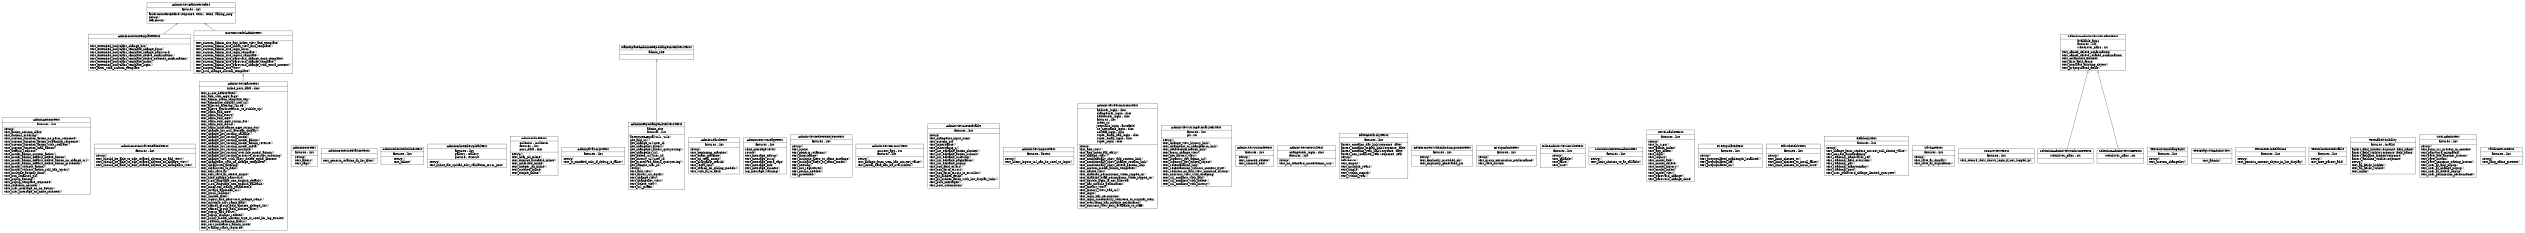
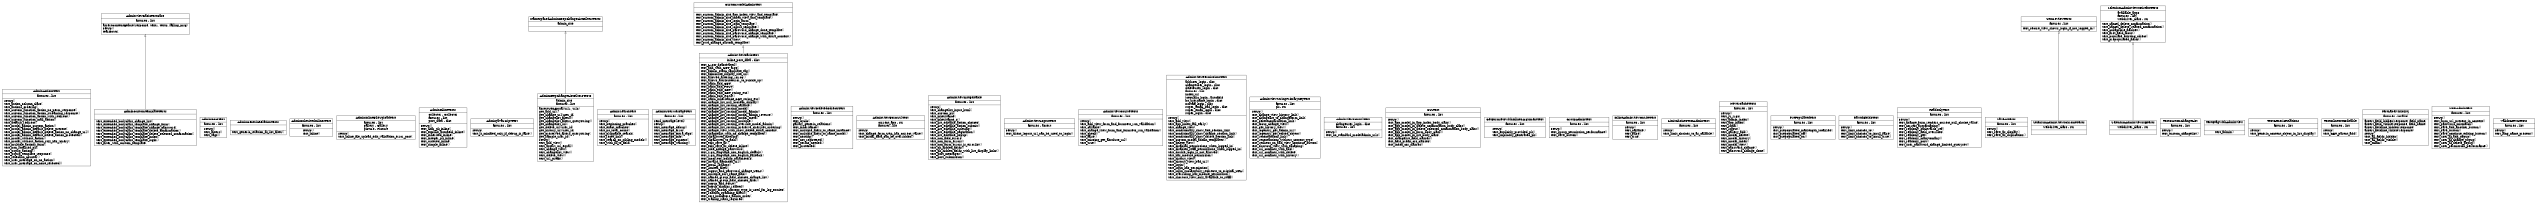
edge "CustomModelAdminTest" -> "AdminViewBasicTestCase": removed
edge "SeleniumAdminViewsChromeTests" -> "SeleniumAdminViewsFirefoxTests": now "SeleniumAdminViewsChromeTests" -> "SecureViewTests"
node "AdminViewOnSiteTests": added
node "CSSTest": added
node "AdminViewDeletedObjectsTest": text "test_generic_relations()" -> "gallery_generic_relations()"
node "AdminCustomSaveRelatedTests": removed
node "AdminViewUnicodeTest": removed
node "DateHierarchyTests": removed
node "AdminActionsTest": text "test_model_admin_default_delete_action()" -> "test_model_admin_default_delete_present()"
node "NeverCacheTests": text "test_model_add()" -> "test_gallery_add()"
node "AdminUserMessageTest": text "log_message_warning()" -> "test_message_warning()"
